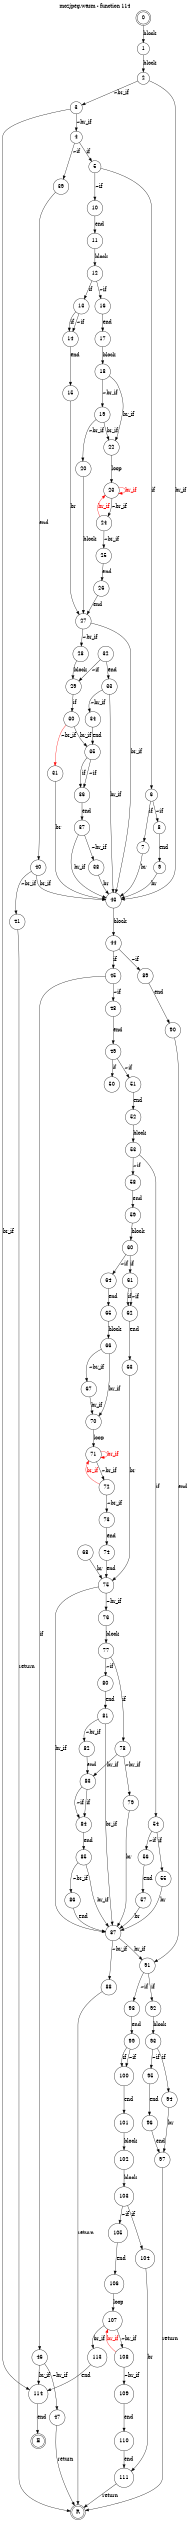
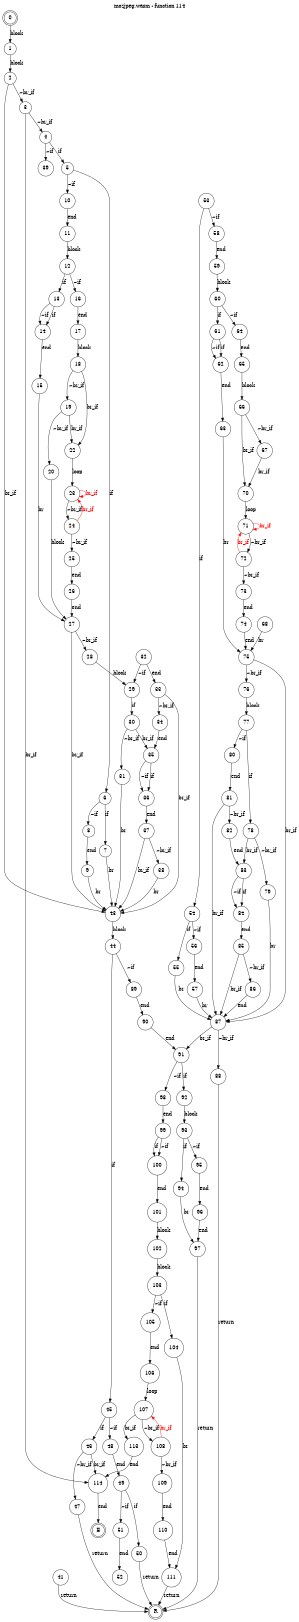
edge "30" -> "31": color red -> black
node "40": removed
edge "52" -> "53": removed, label "block"
edge "50" -> "R": added, label "return"
